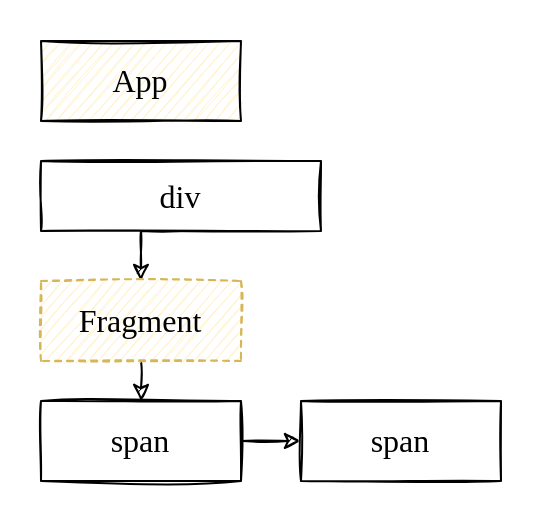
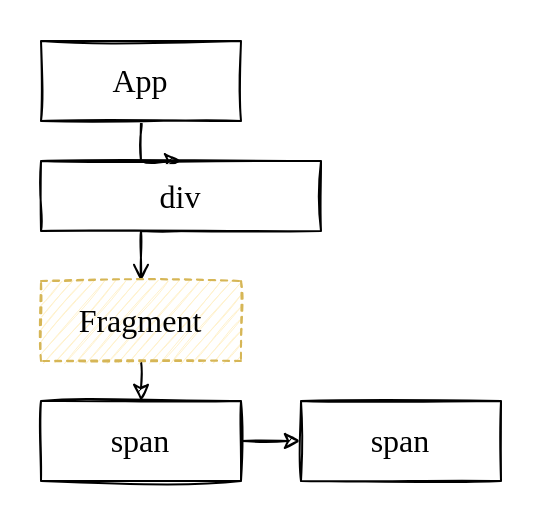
node "App": fillcolor #fff2cc -> #ffffff
edge "App" -> "div": added
edge "div" -> "Fragment": arrowhead classic -> open
